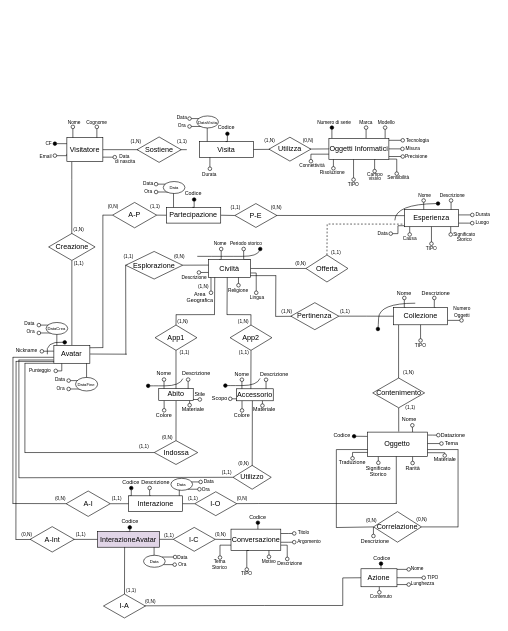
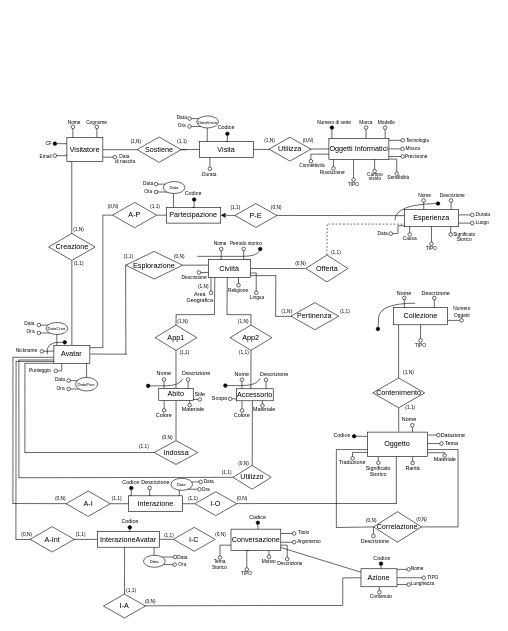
edge "Visita" -- "Sostiene": added
edge "Partecipazione" -- "P-E": arrowhead none -> classic
edge "Collezione" -- "Pertinenza": removed
node "InterazioneAvatar": fillcolor #e1d5e7 -> #ffffff
edge "I-C" -- "Conversazione": now "Azione" -- "Conversazione"
